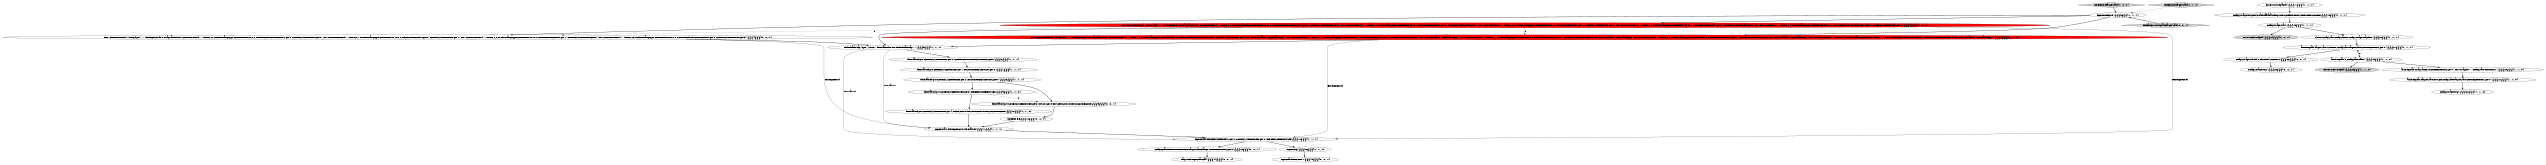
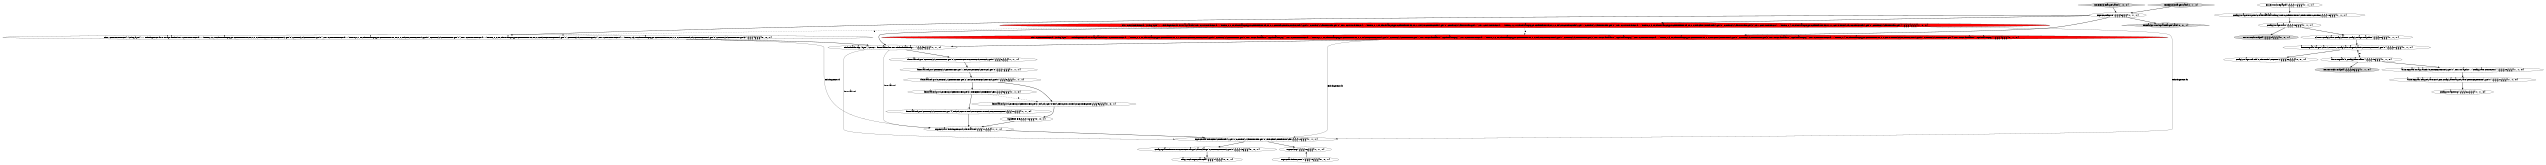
edge "testRestoreTargetState['0', '1', '0']" -> "expectConfigure()@@@3@@@['1', '1', '1']": style dashed -> bold
edge "testBackgroundUpdateTargetState['0', '0', '1']" -> "expectConfigure()@@@3@@@['1', '1', '1']": reversed
node "configStorage.stop()@@@23@@@['0', '0', '1']": removed
edge "expectStop()@@@16@@@['1', '1', '1']" -> "expectPartitionCount(1)@@@15@@@['0', '0', '1']": reversed
